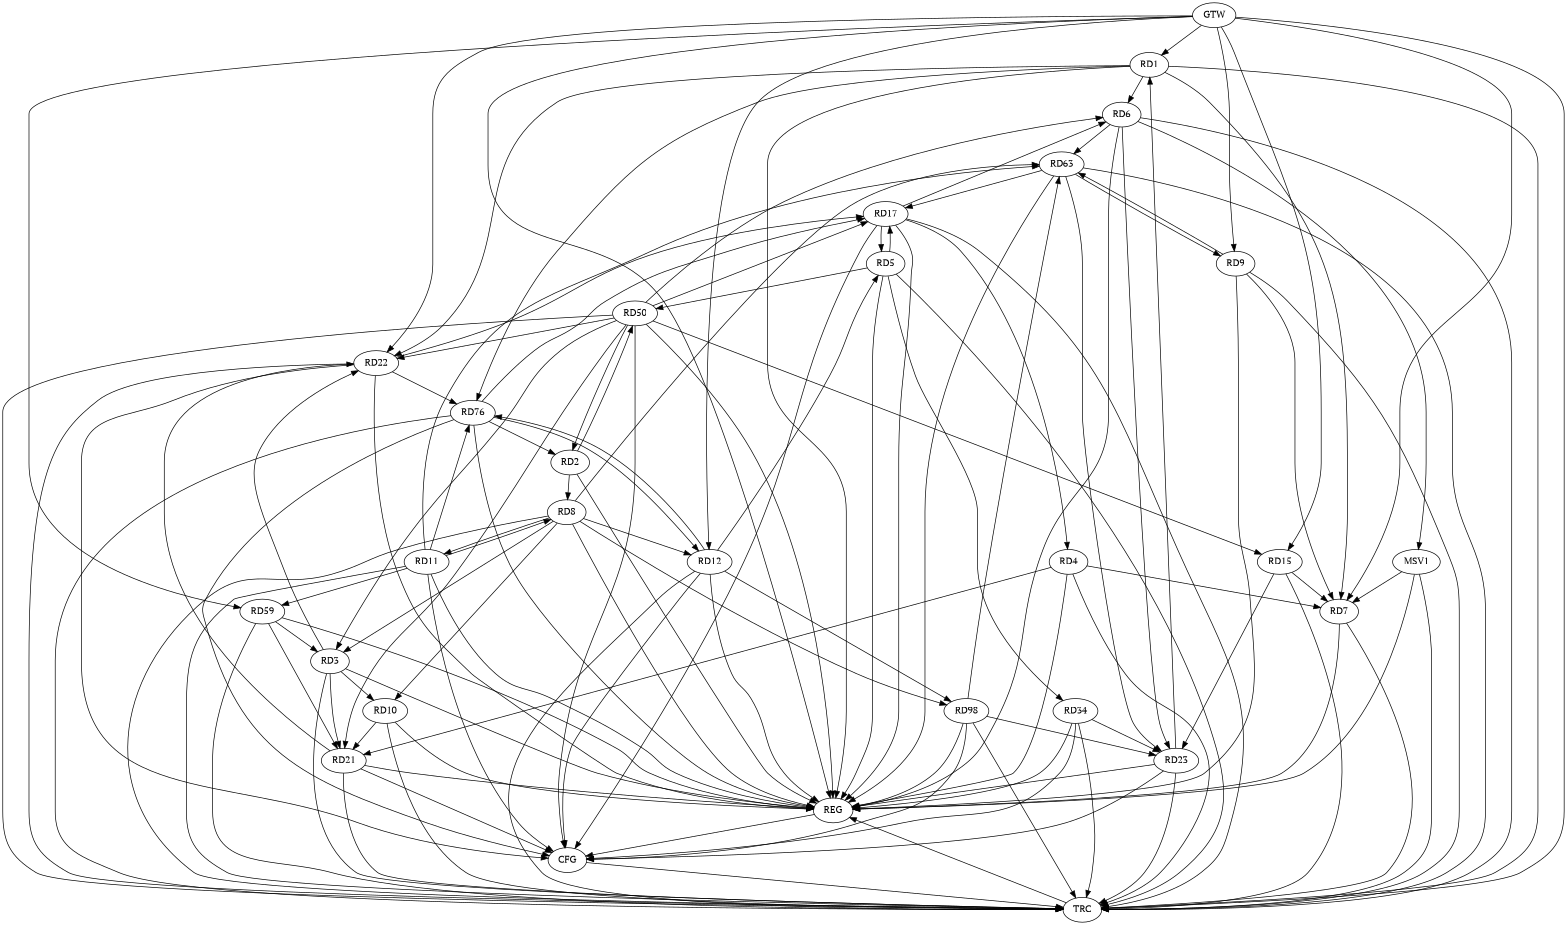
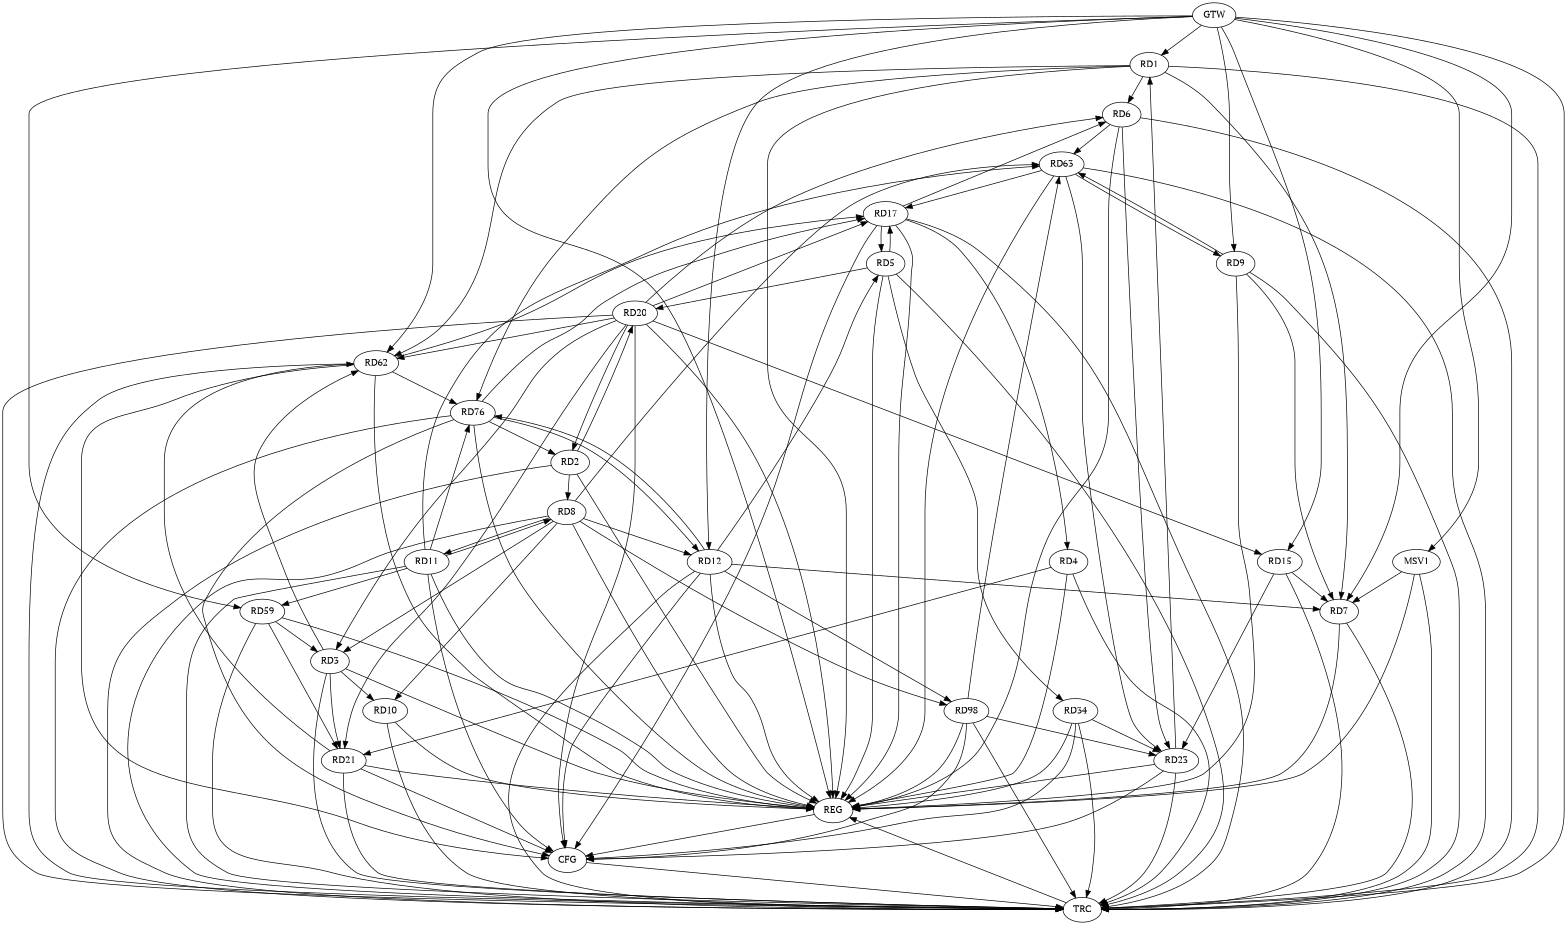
edge "RD6" -> "MSV1": now "GTW" -> "MSV1"
node "RD50": label "RD50" -> "RD20"
node "RD22": label "RD22" -> "RD62"
edge "RD4" -> "RD7": now "RD12" -> "RD7"
edge "RD10" -> "RD21": removed
edge "RD2" -> "TRC": added
